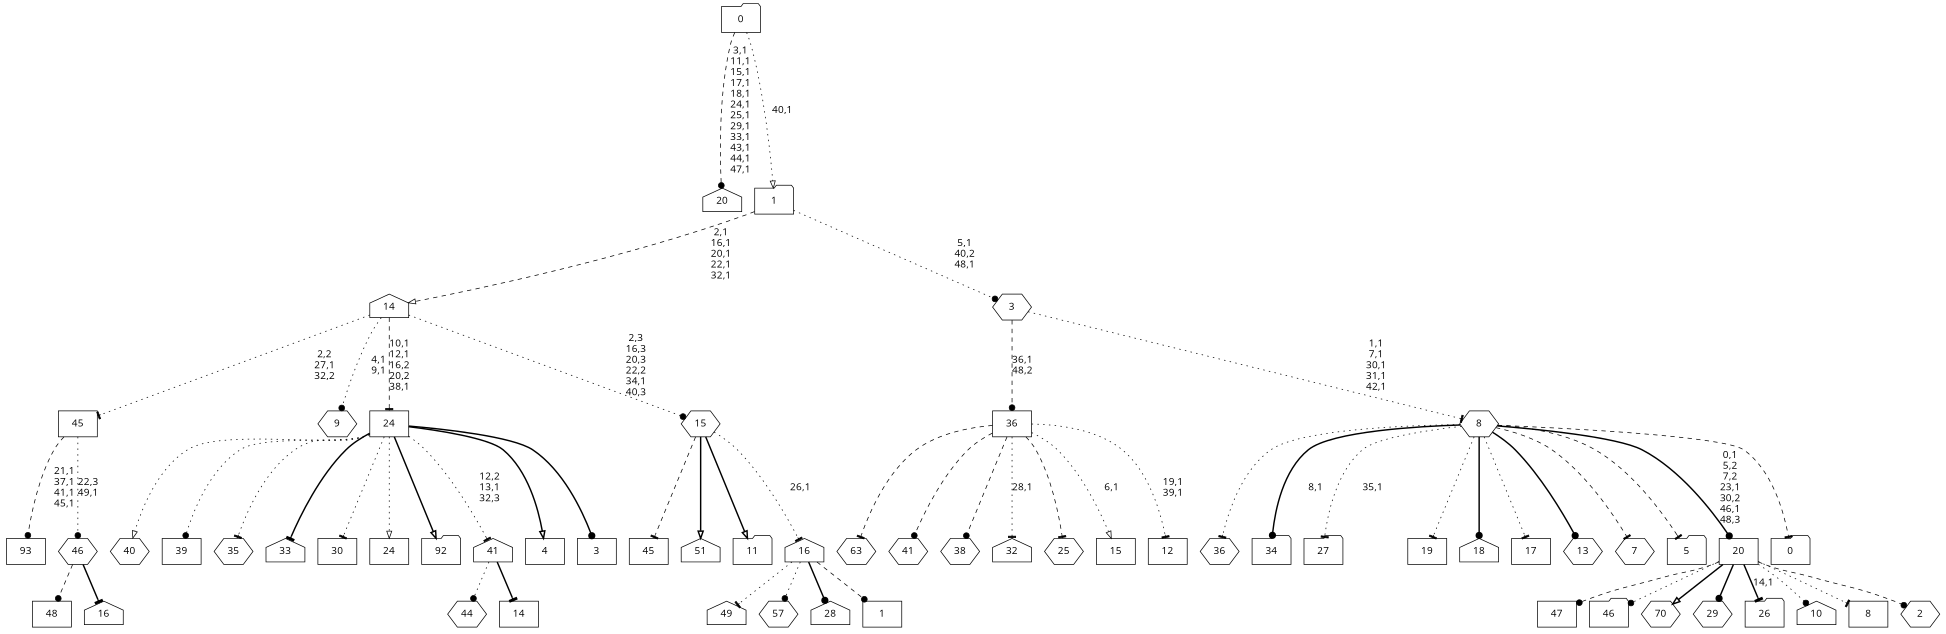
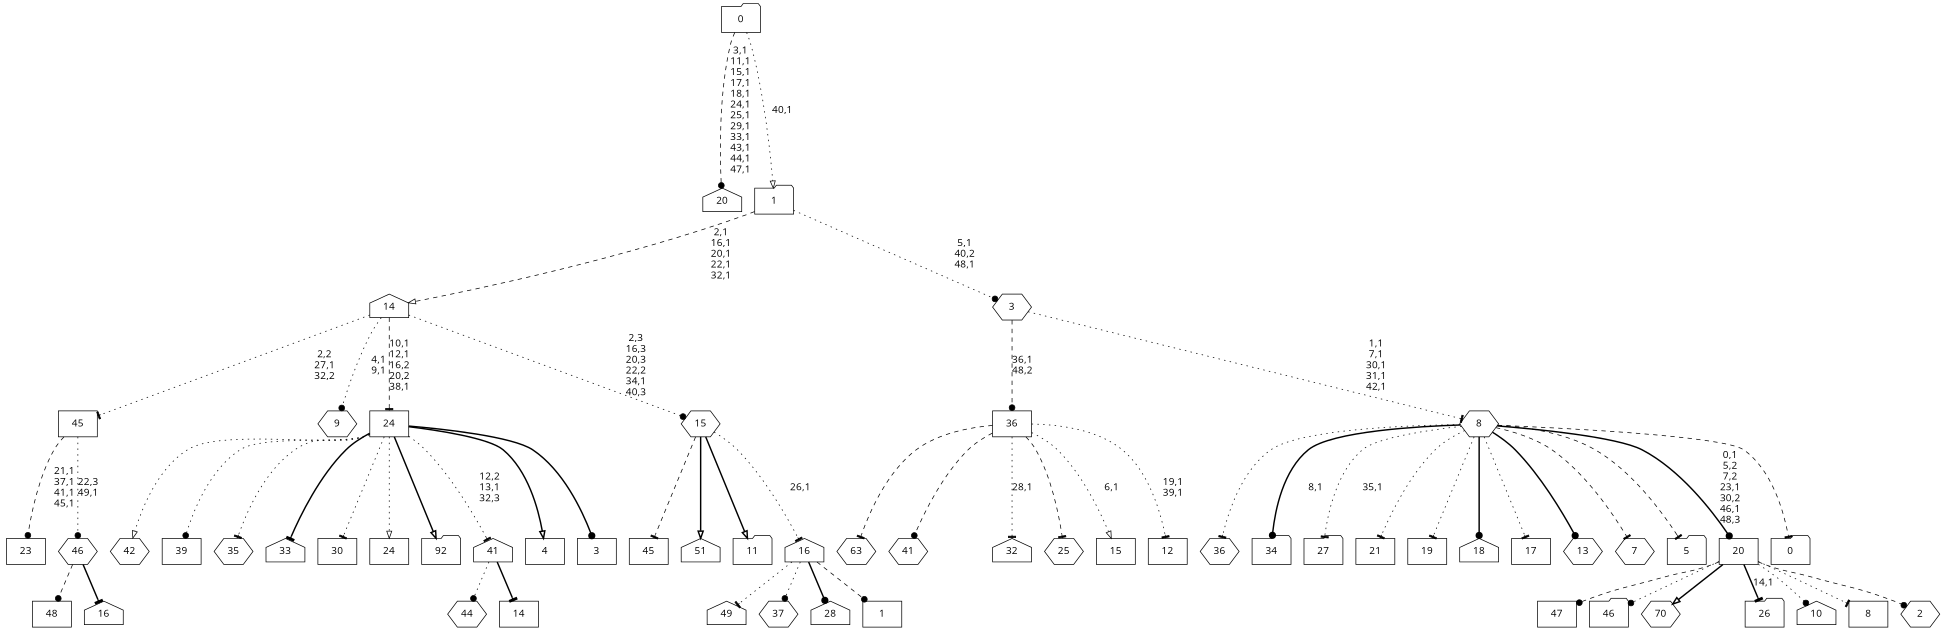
node "93": label "93" -> "23"
node "40": label "40" -> "42"
node "38": removed
node "21": added
node "57": label "57" -> "37"
node "29": removed
